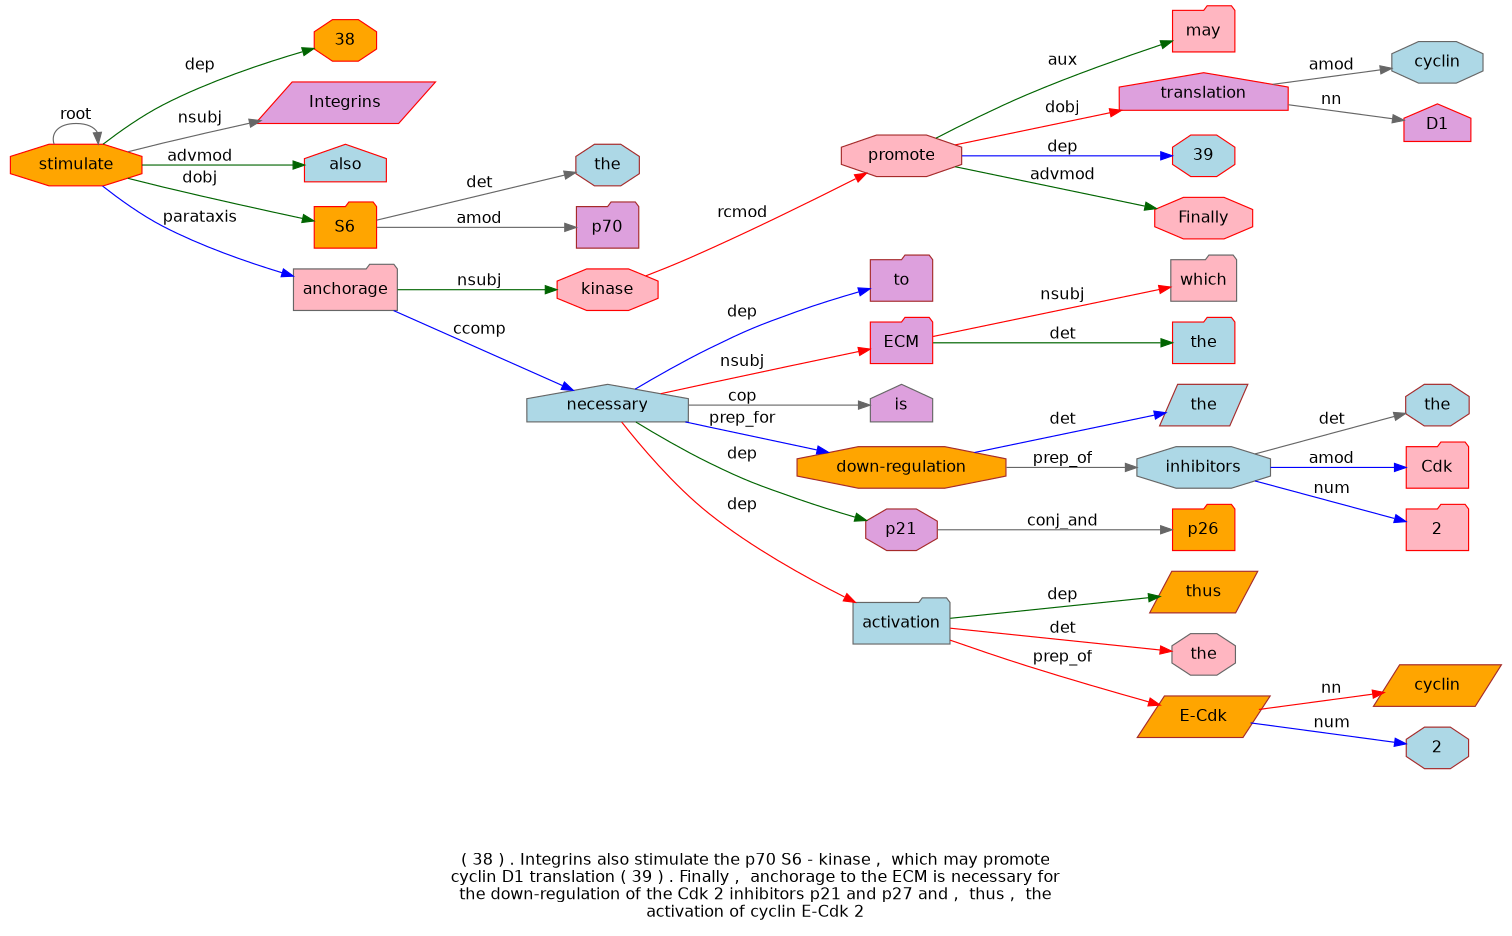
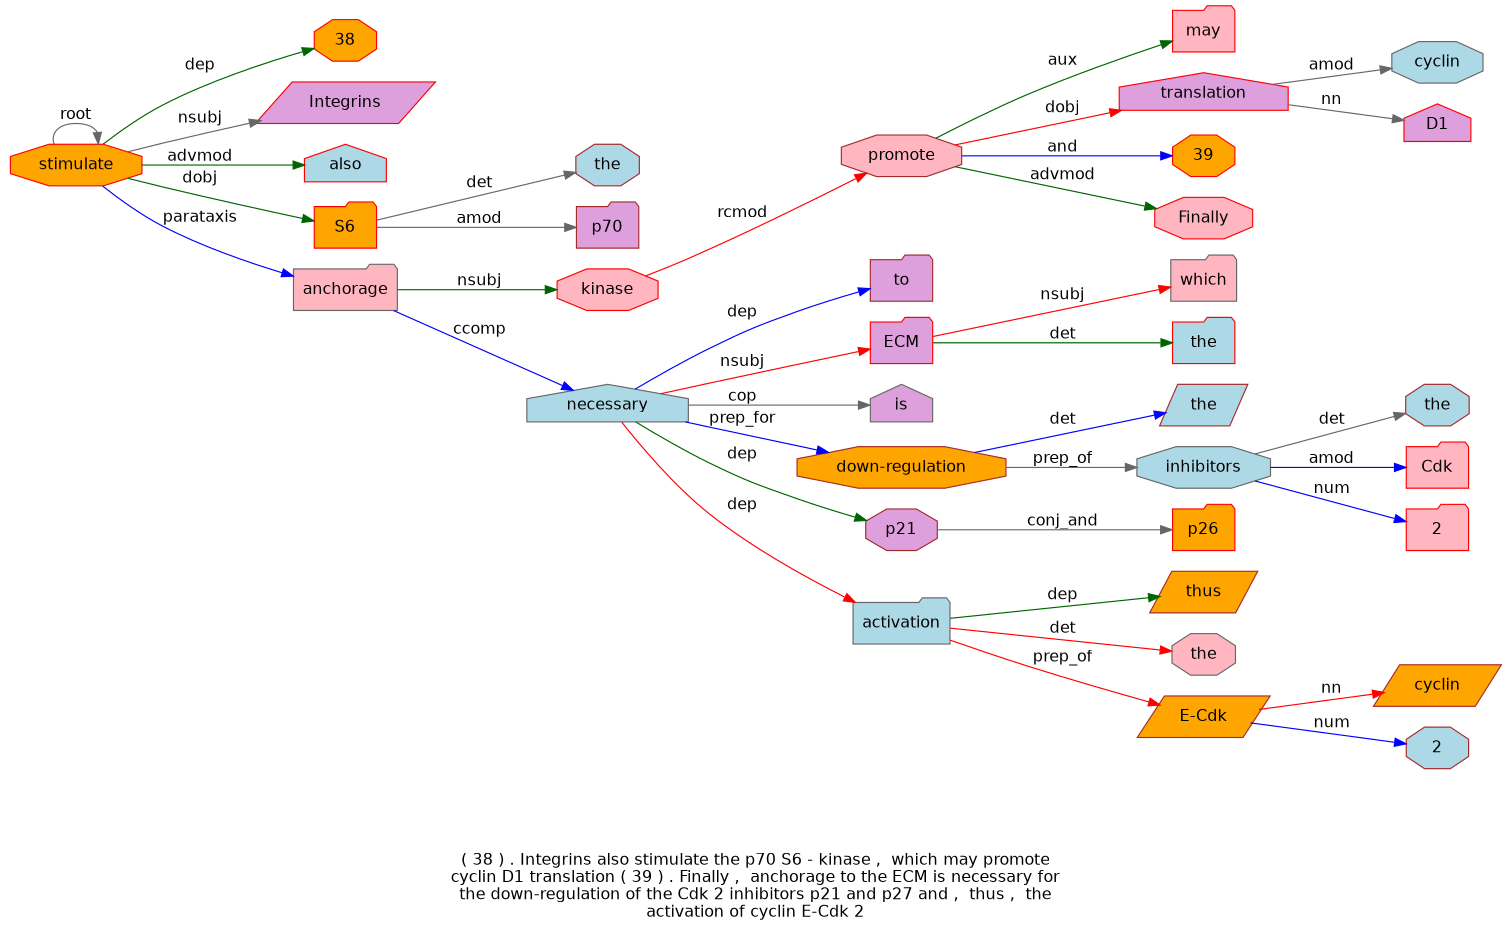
edge "promote" -> "39": label "dep" -> "and"
node "39": fillcolor lightblue -> orange
